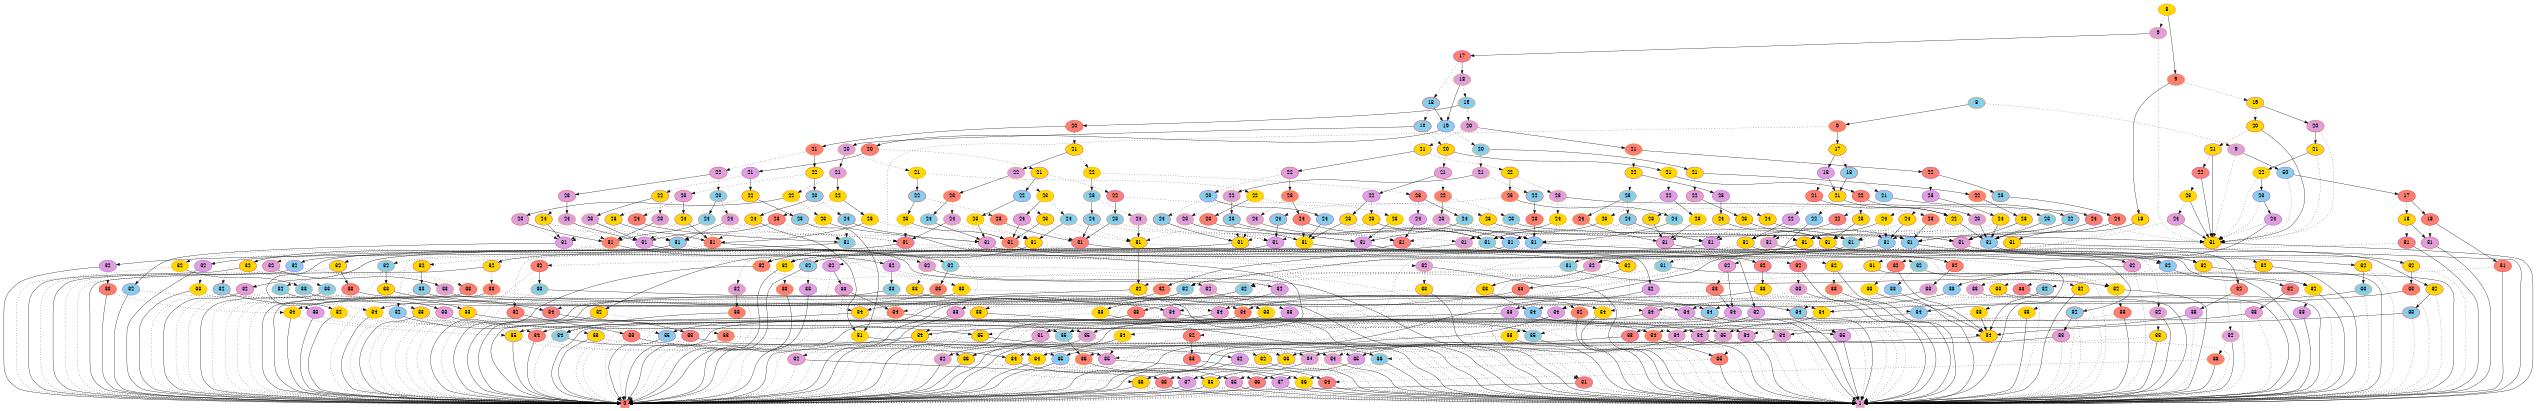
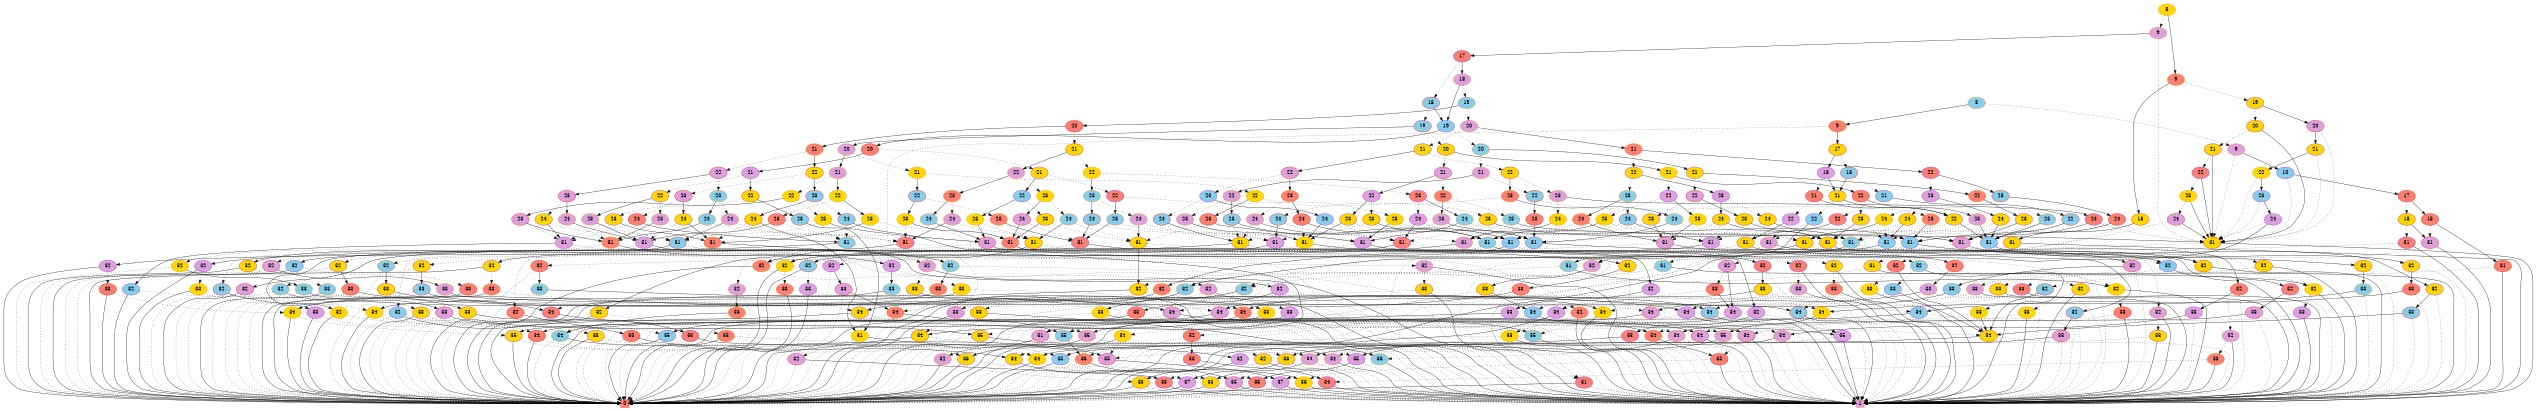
node "50": label "50" -> "10"
